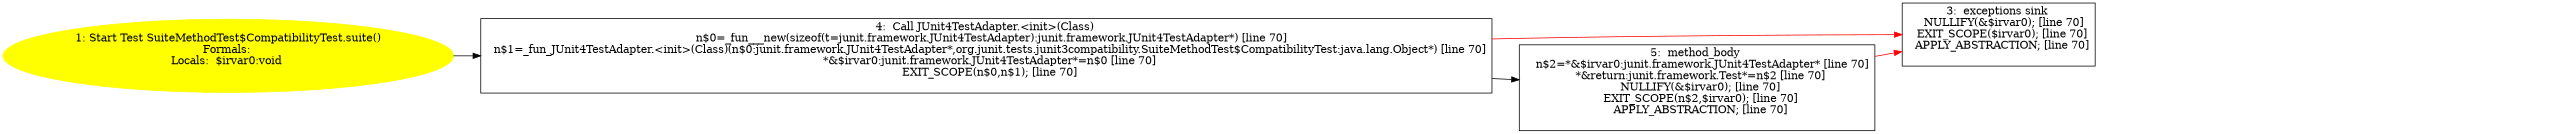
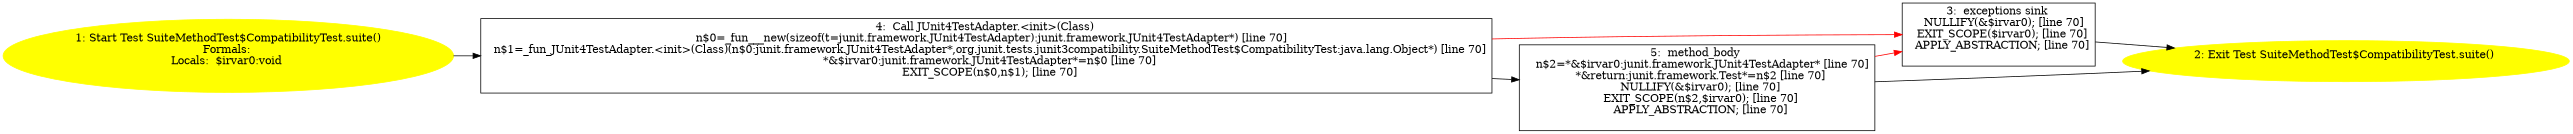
node "2: Exit Test SuiteMethodTest$CompatibilityTest.suite()": added
